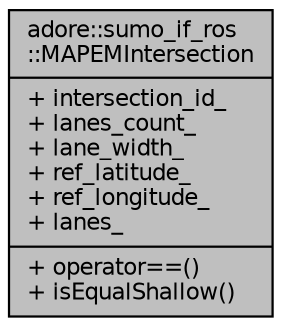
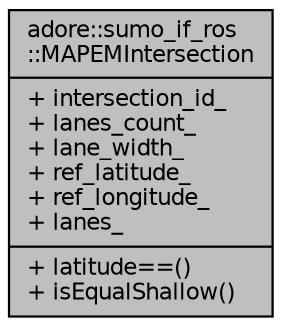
node "adore::sumo_if_ros": text "+ operator==()" -> "+ latitude==()"
